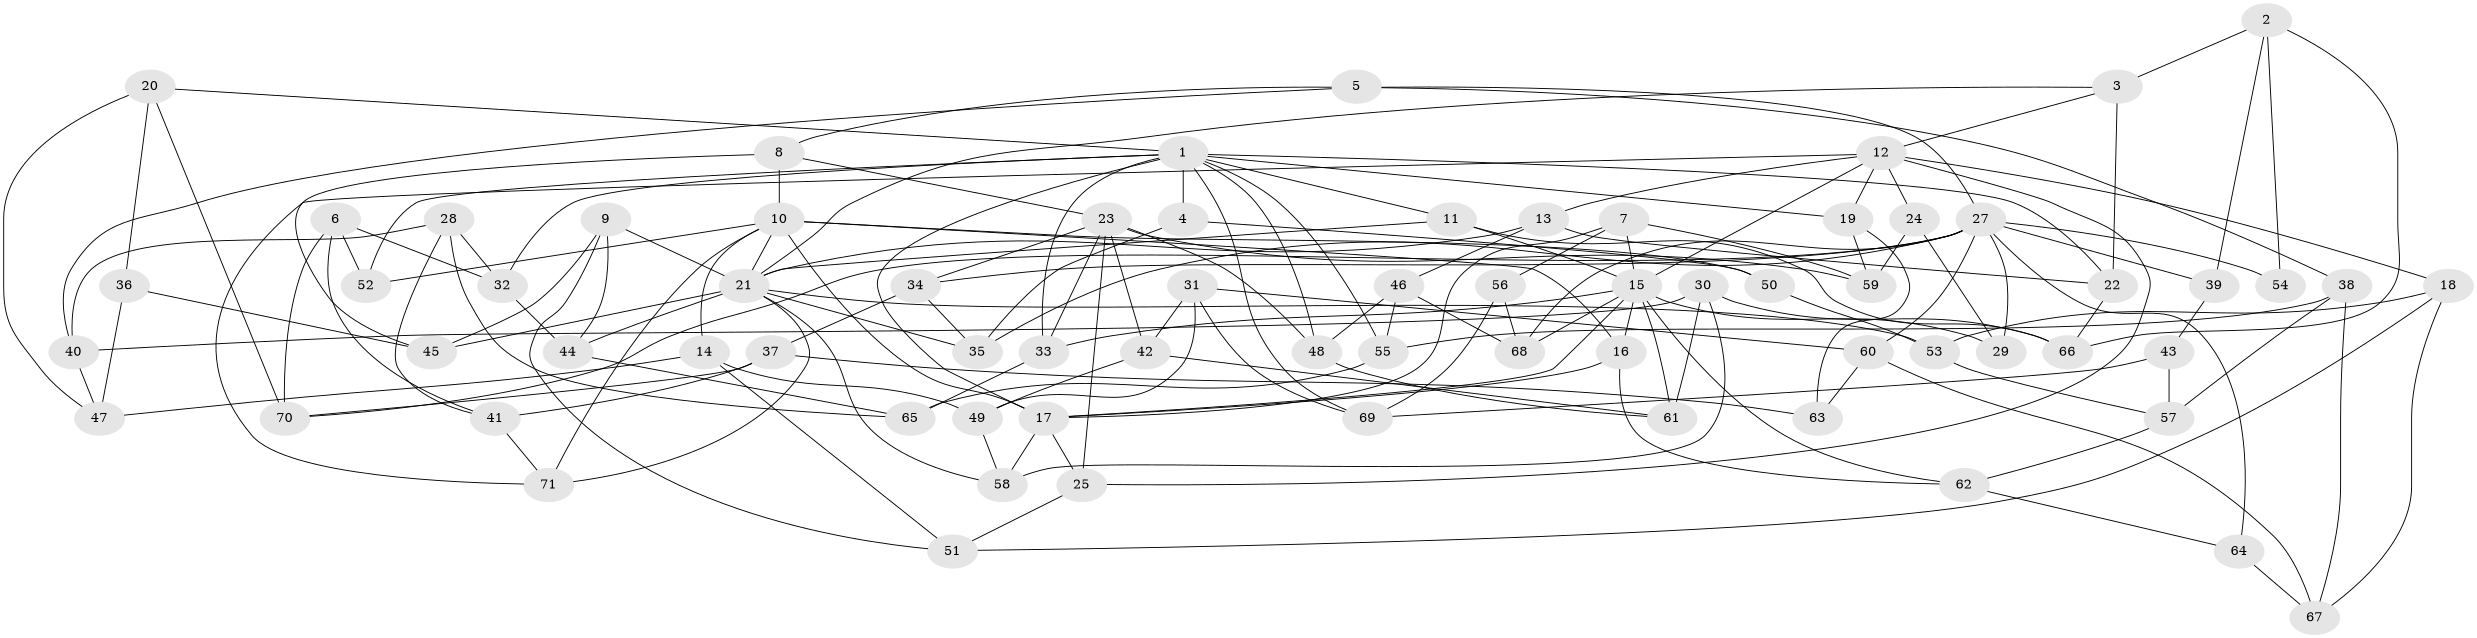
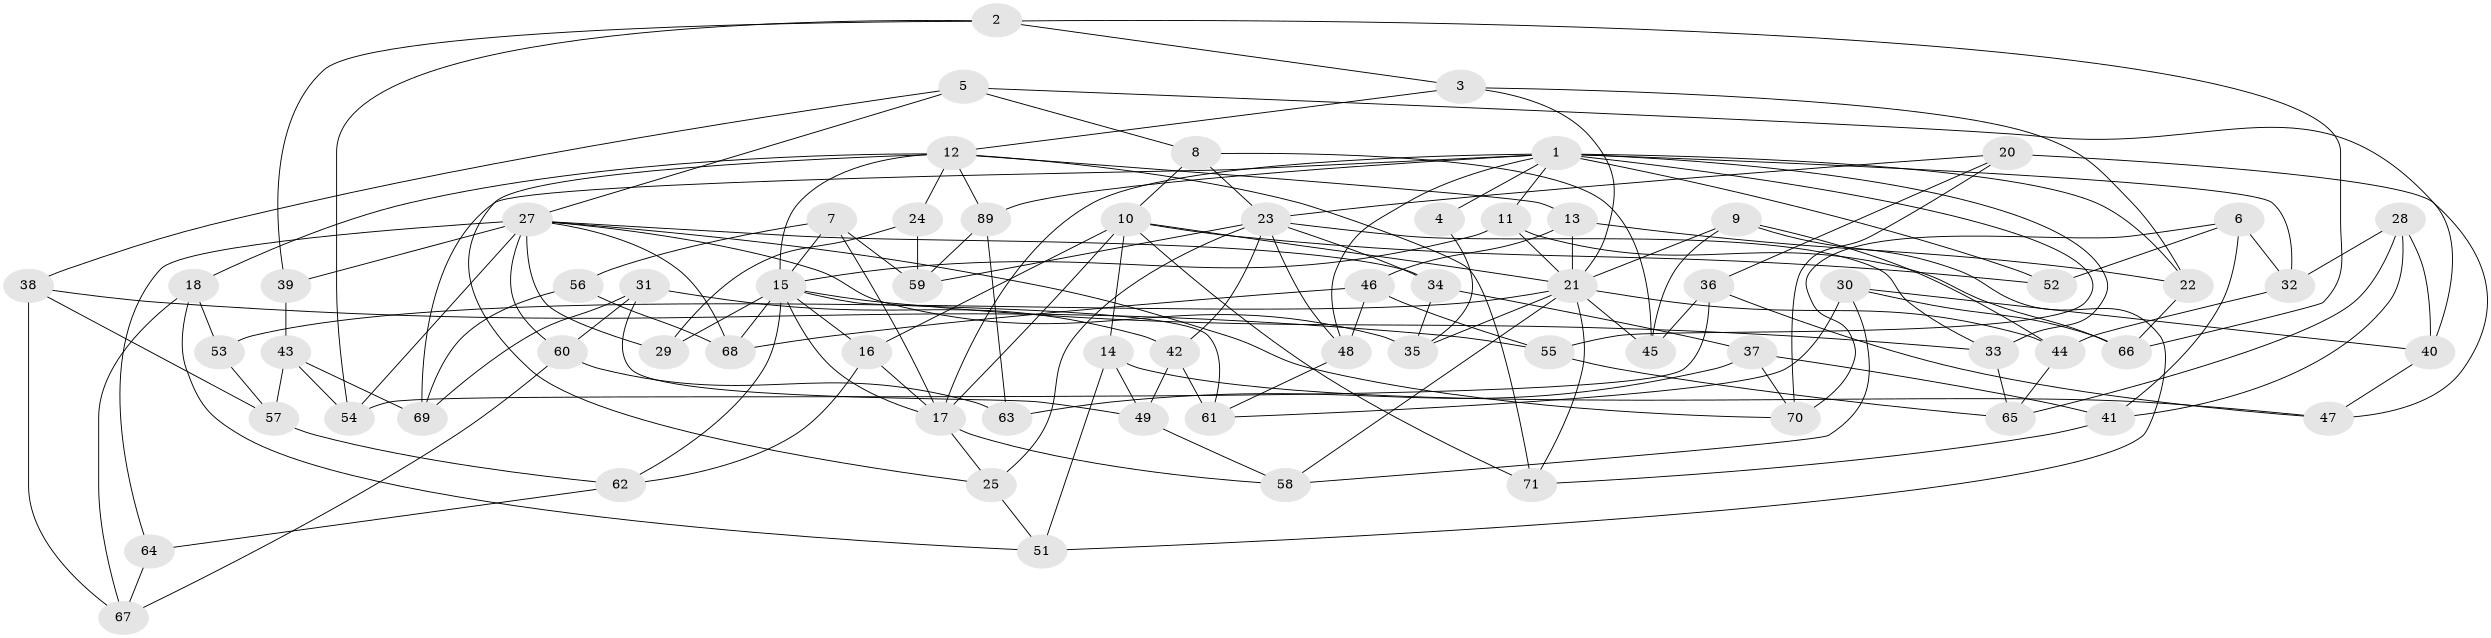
edge "20" -- "1": now "20" -- "23"
node "19": label "19" -> "89"
node "50": removed
edge "43" -- "54": added
edge "36" -- "54": added
